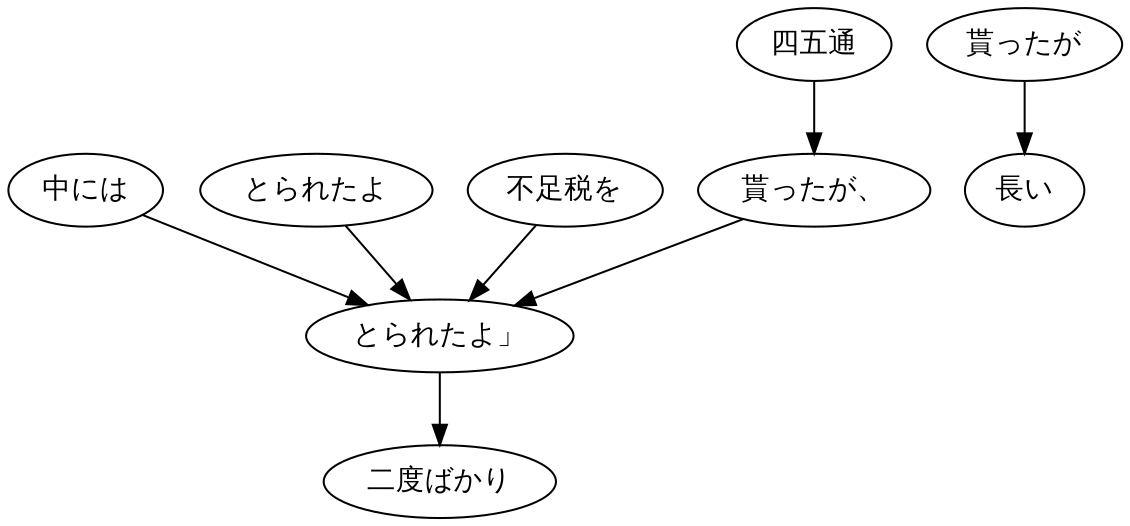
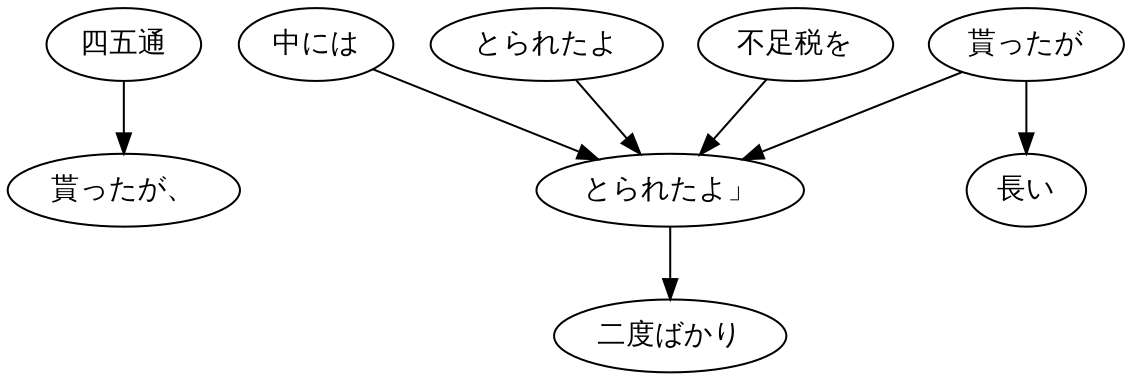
edge "貰ったが、" -> "とられたよ」": now "貰ったが" -> "とられたよ」"
